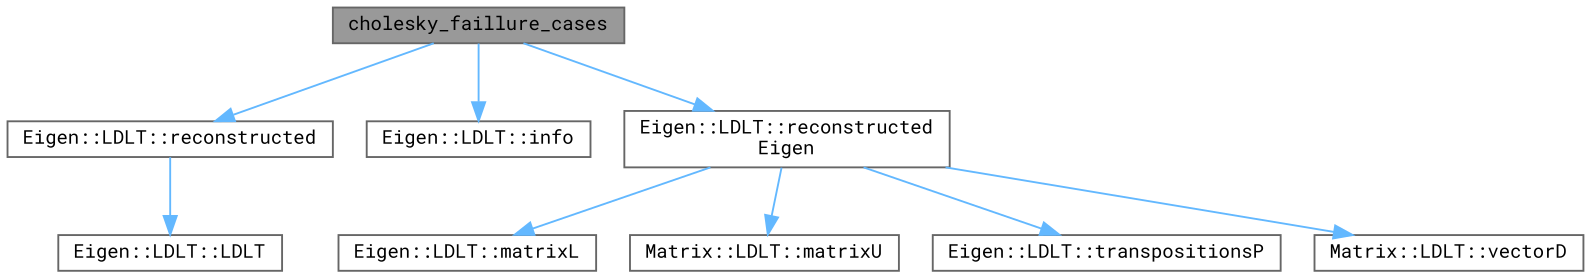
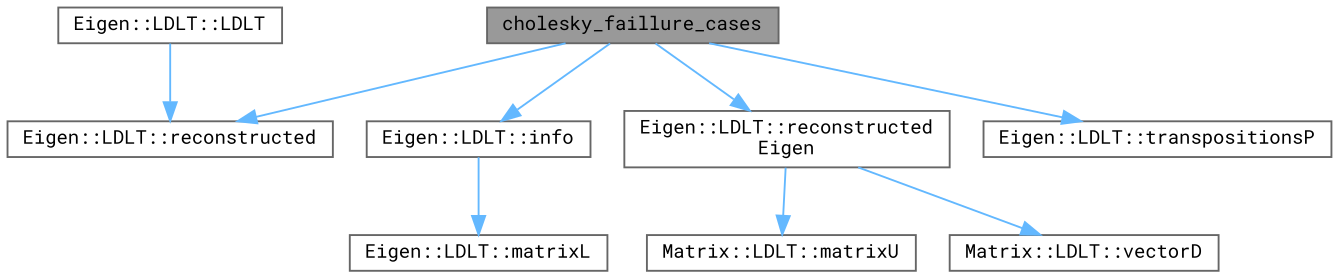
edge "Eigen::LDLT::reconstructed" -> "Eigen::LDLT::LDLT": reversed
edge "Eigen::LDLT::reconstructed Eigen" -> "Eigen::LDLT::matrixL": now "Eigen::LDLT::info" -> "Eigen::LDLT::matrixL"
edge "Eigen::LDLT::reconstructed Eigen" -> "Eigen::LDLT::transpositionsP": now "cholesky_faillure_cases" -> "Eigen::LDLT::transpositionsP"
